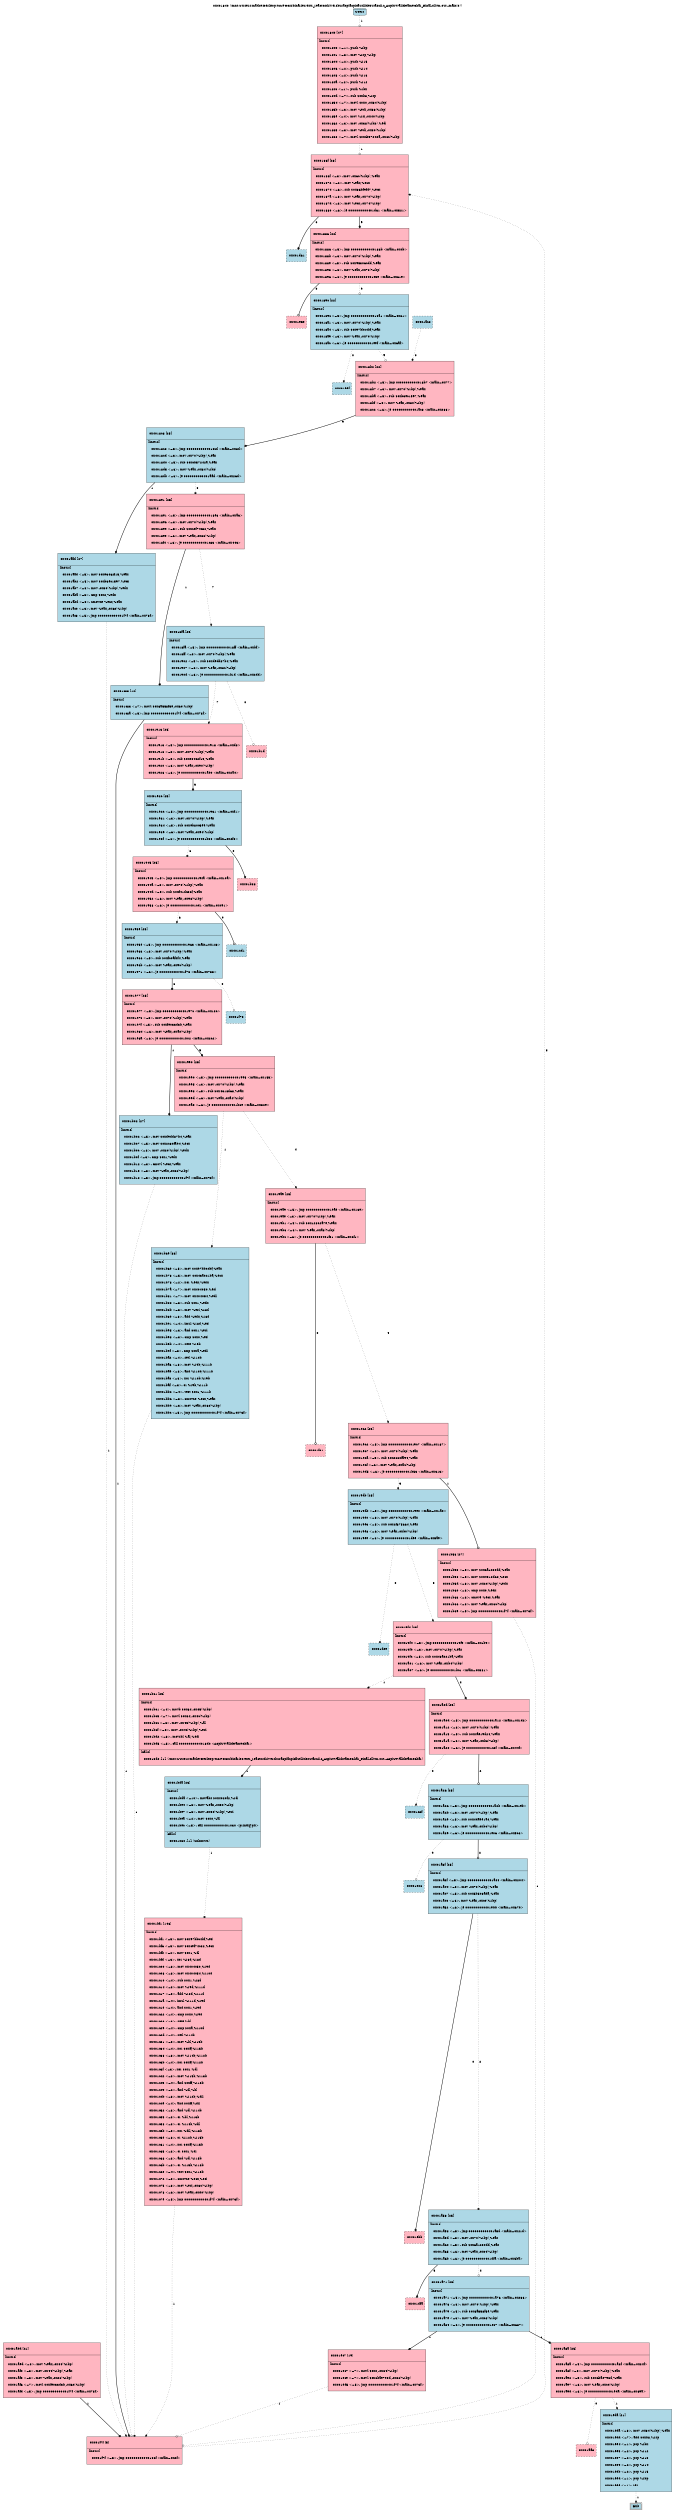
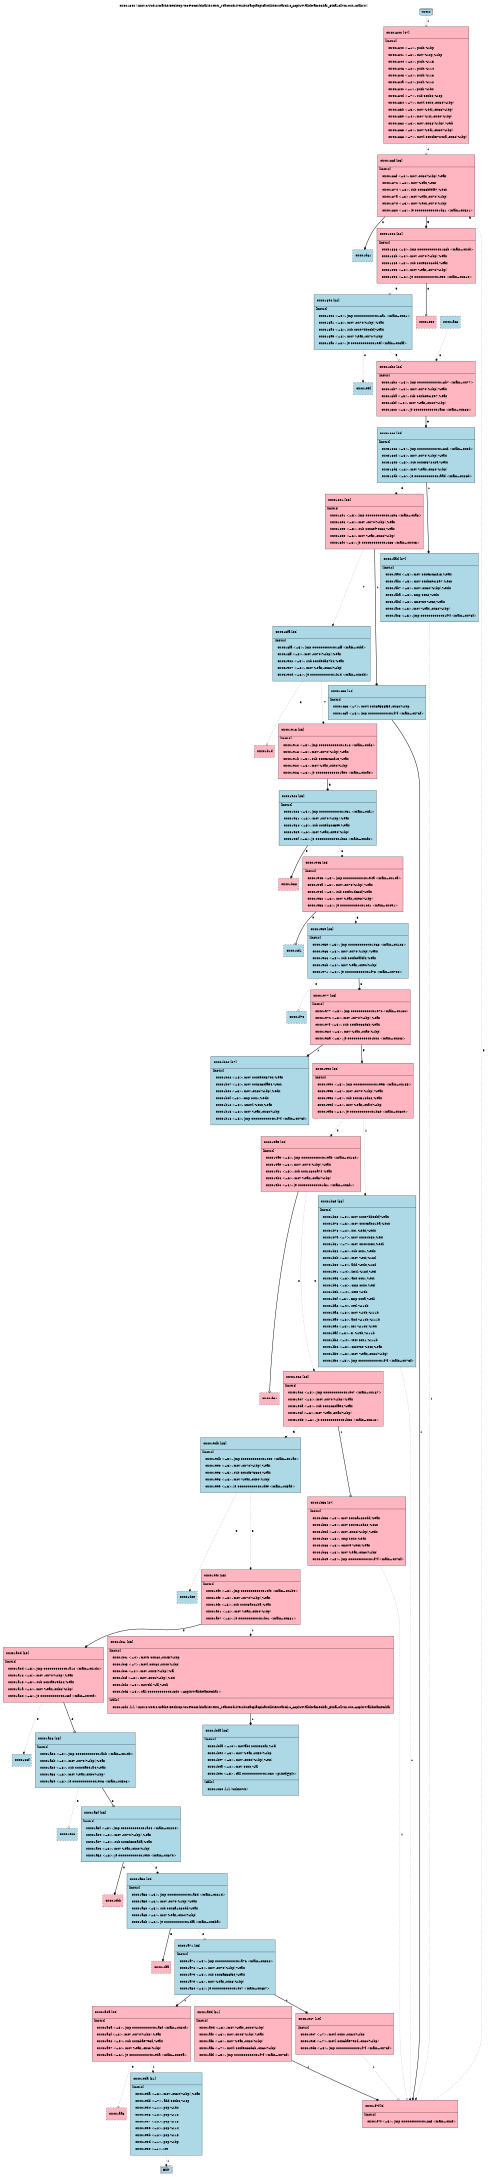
edge "0x401b02 [27]" -> "0x401f7f [5]": removed, label "1"
node "0x401bf1 [146]": removed
